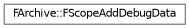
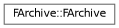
node "FArchive::FScopeAddDebugData": label "FArchive::FScopeAddDebugData" -> "FArchive::FArchive"
